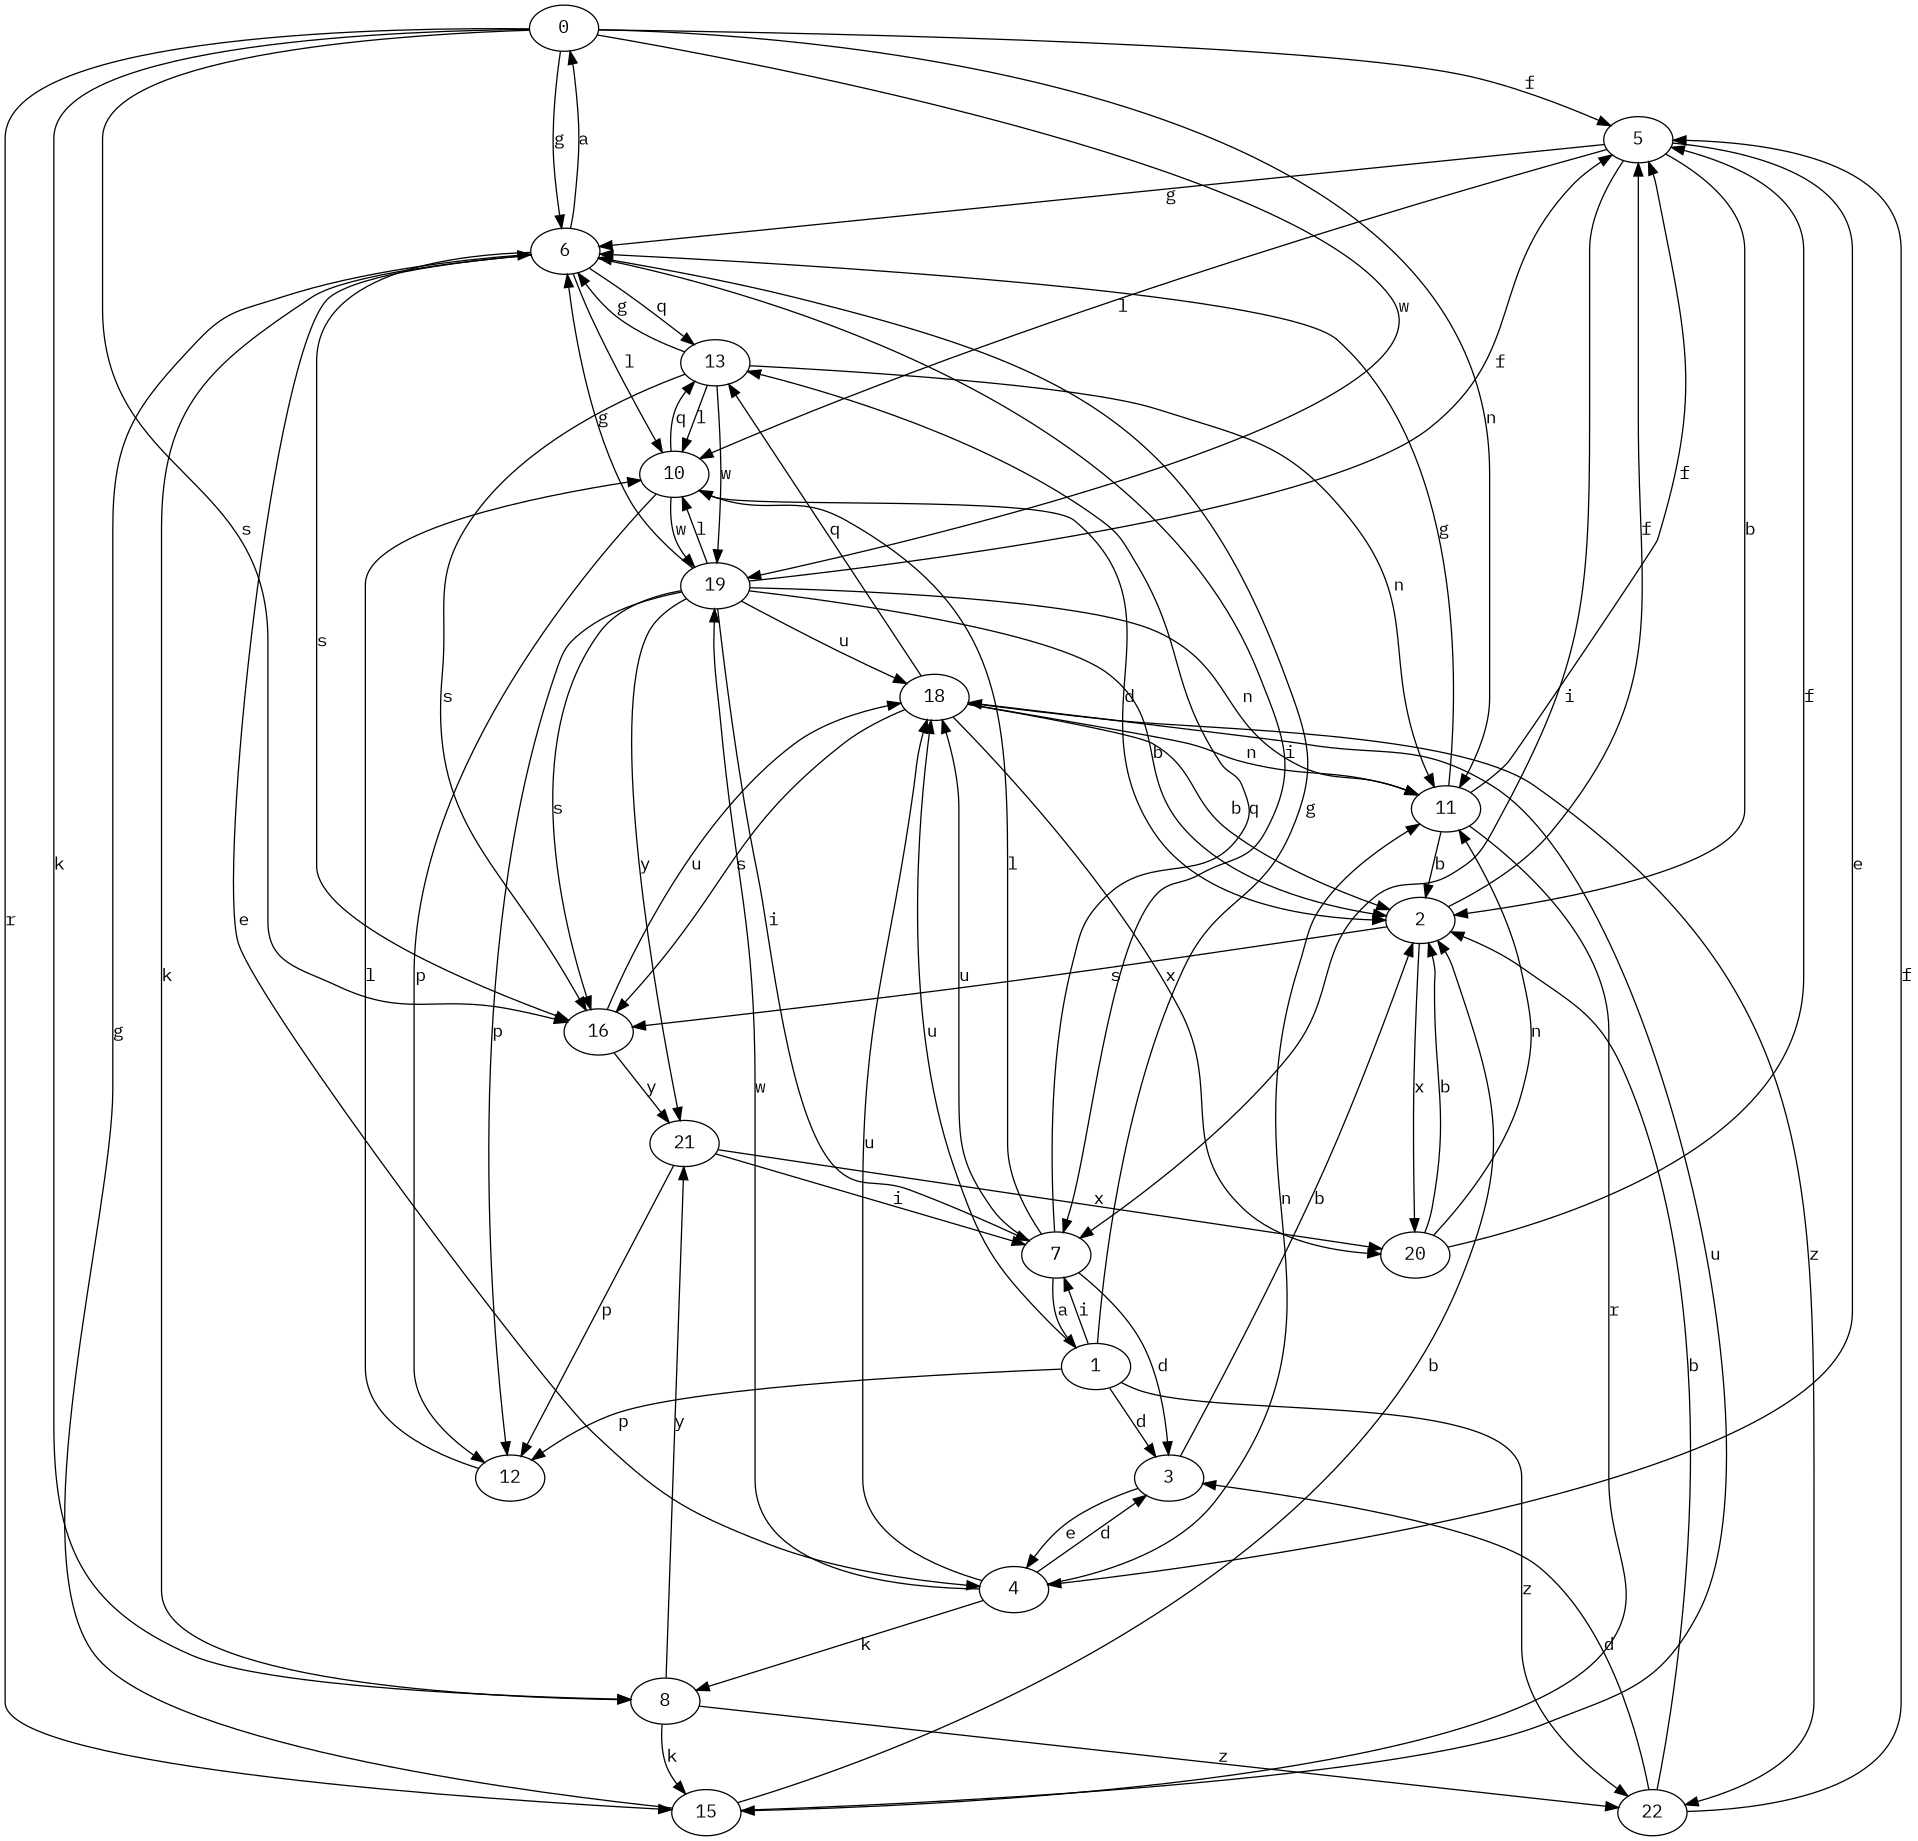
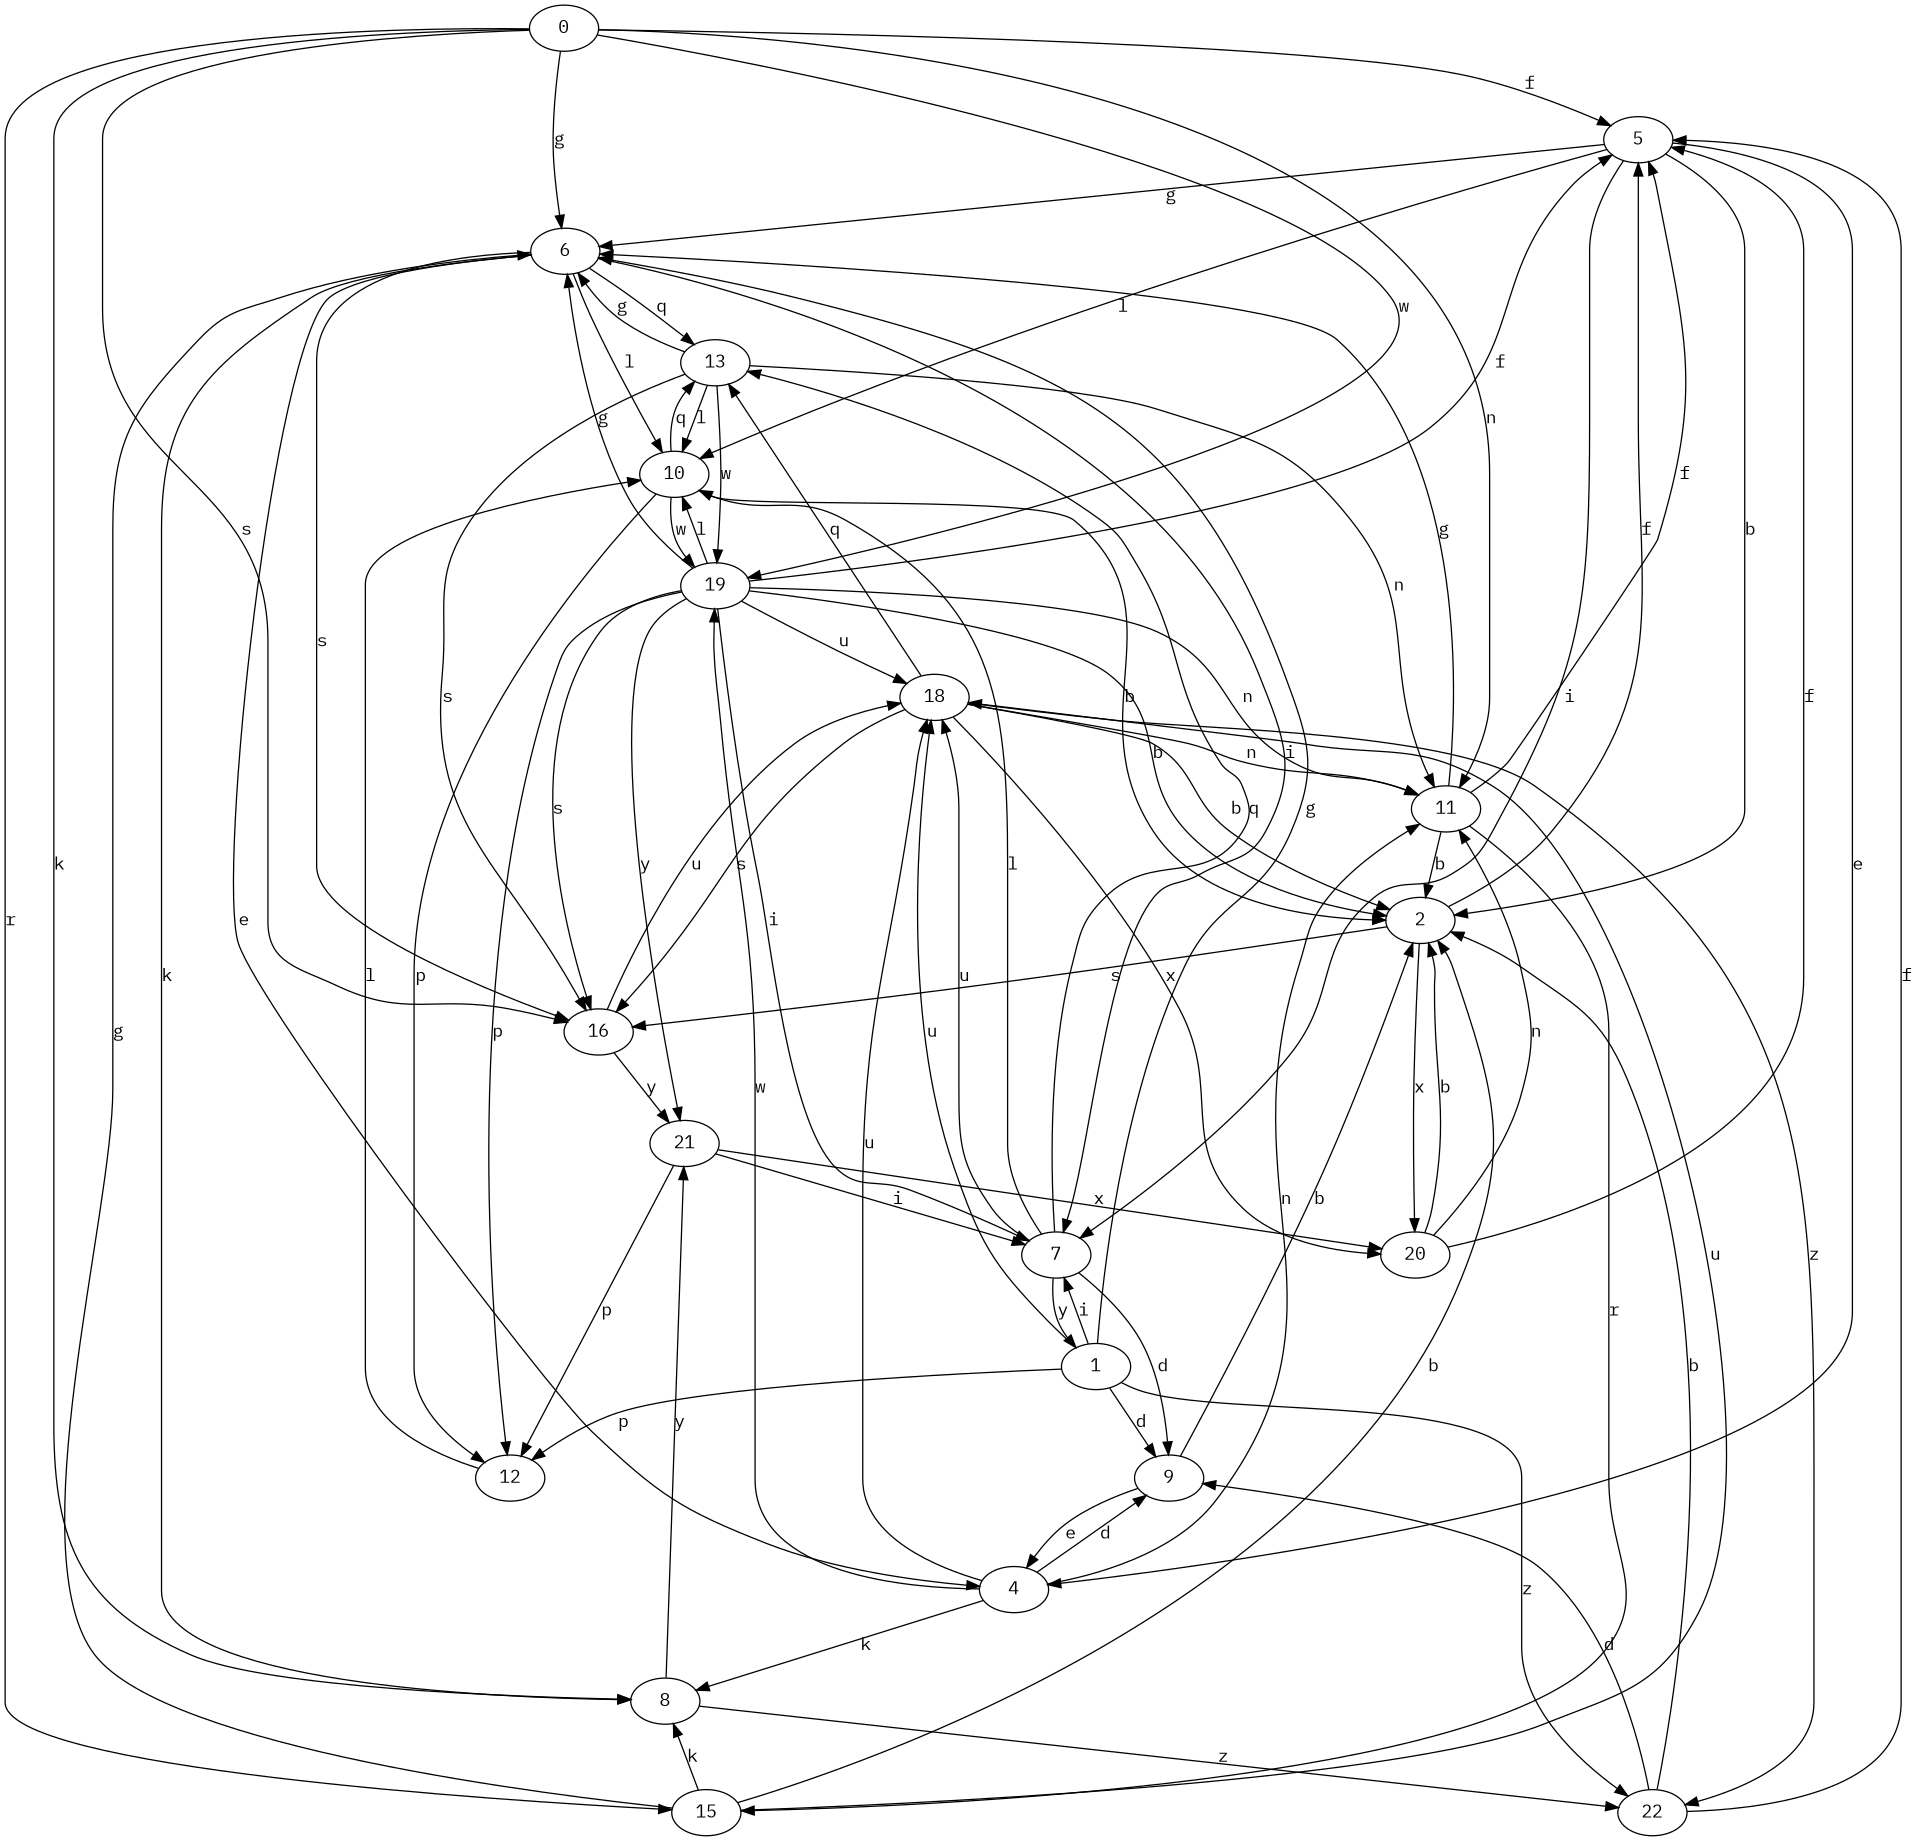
edge "6" -> "0": removed, label "a"
edge "10" -> "2": label "d" -> "b"
edge "7" -> "1": label "a" -> "y"
node "3": label "3" -> "9"
edge "8" -> "15": reversed
